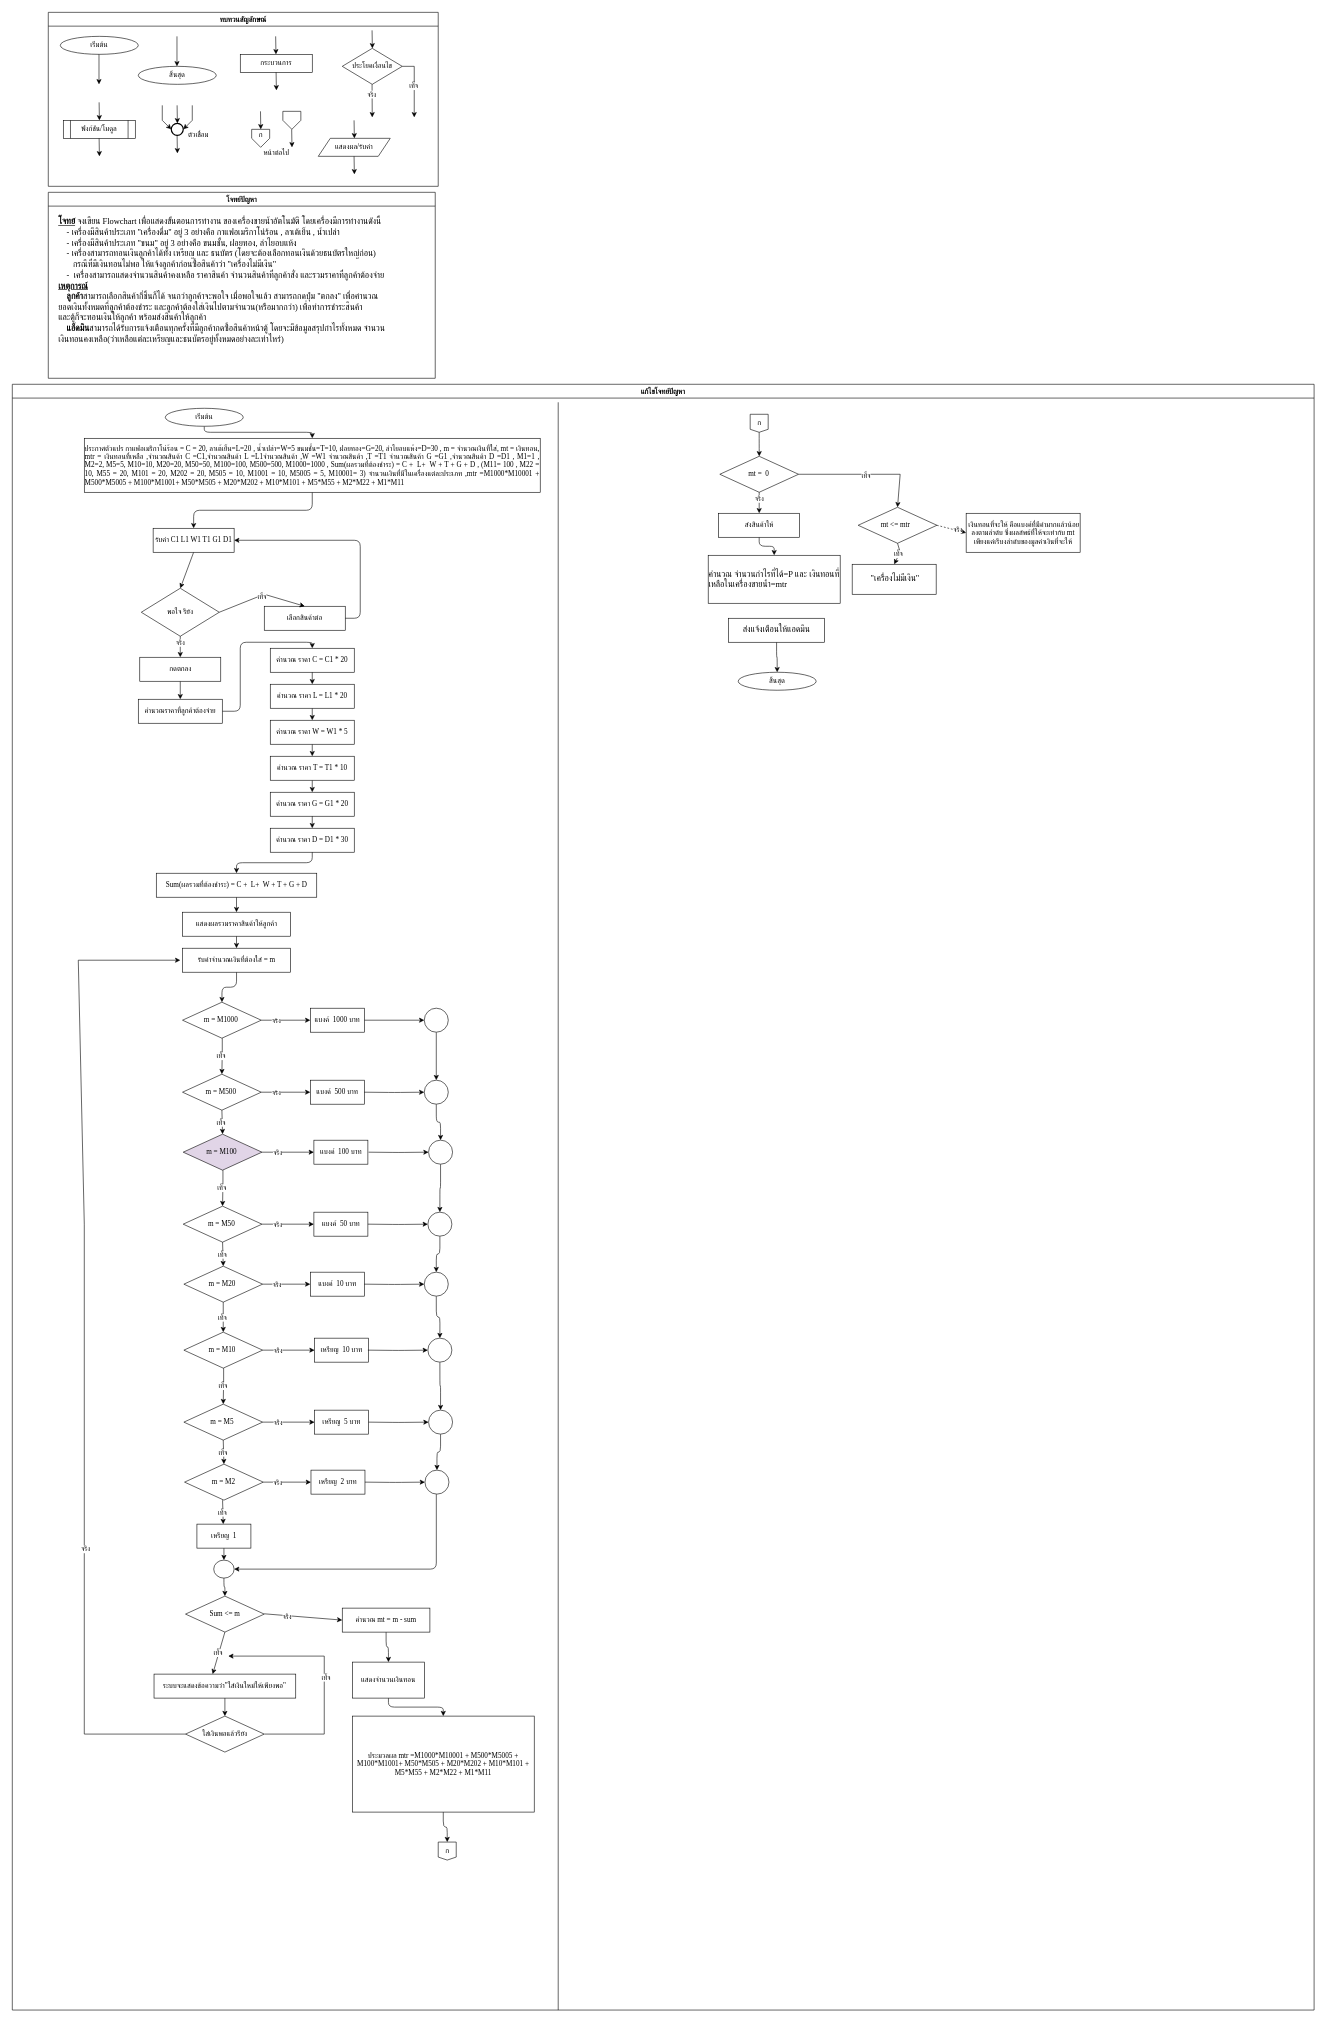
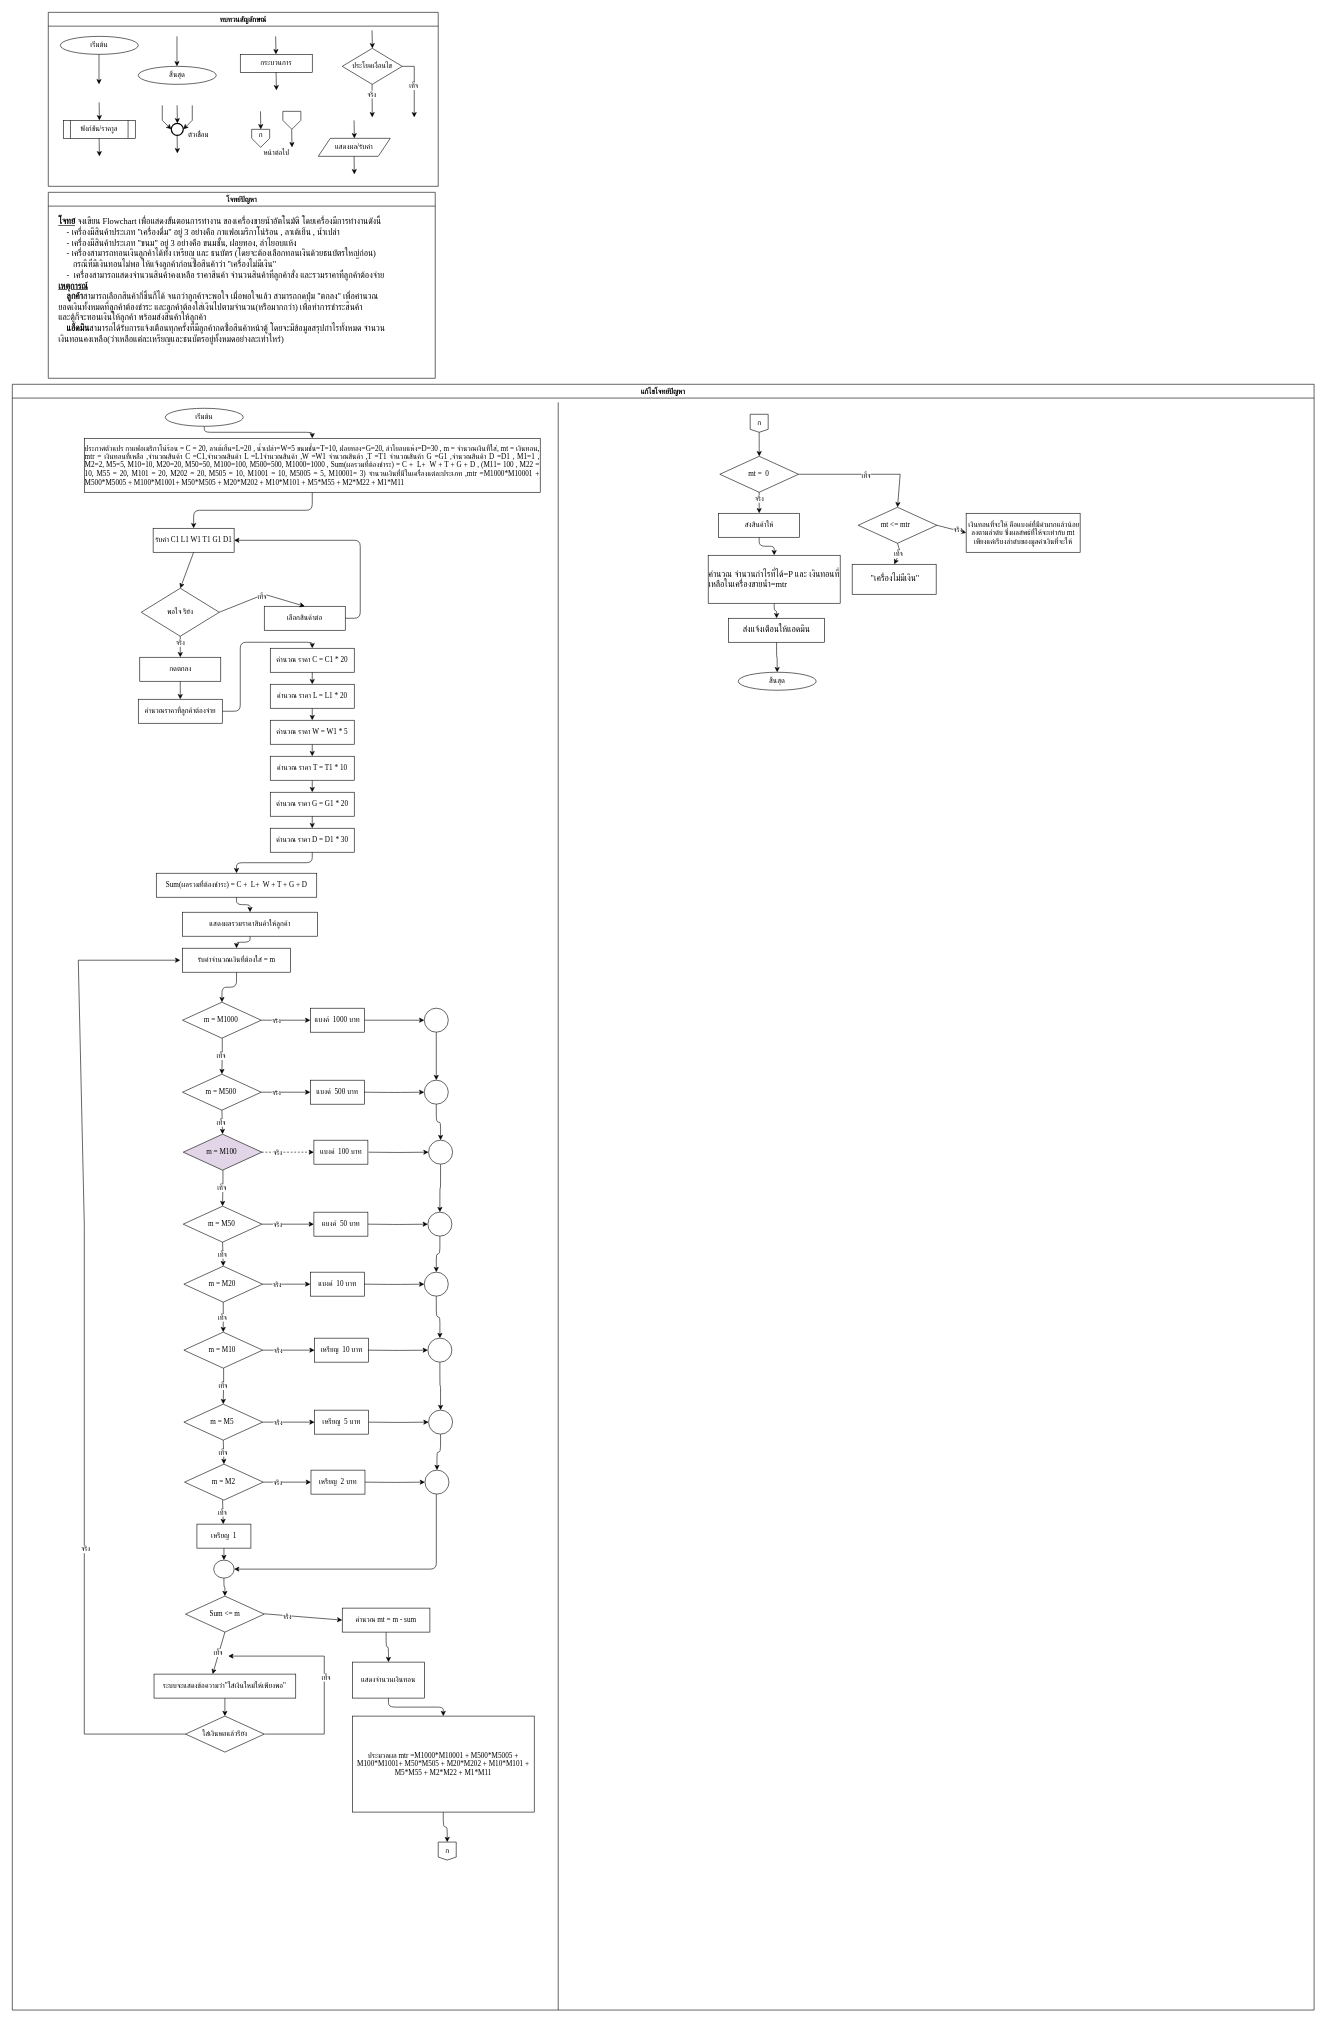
node "ฟังก์ชัน/โมดูล": label "ฟังก์ชัน/โมดูล" -> "ฟังก์ชัน/ราคาูล"
edge "mt <= mtr" -> "เงินทอนที่จะให้ คือแบงค์ที่มีค่ามากแล้วน้อยลงตามลำดับ ซึ่งผลลัพธ์ที่ให้จะเท่ากับ mt เพียงแค่เรีบงลำดับของมูลค่าเงินที่จะให้": style dashed -> solid
edge "คำนวณ จำนวนกำไรที่ได้=P และ เงินทอนที่เหลือในเครื่องขายน้ำ=mtr" -> "ส่งแจ้งเตือนให้แอดมิน": added
node "แสดงผลรวมราคาสินค้าให้ลูกค้า": size 108x24 -> 135x24
edge "m = M100" -> "แบงค์ 100 บาท": style solid -> dashed
